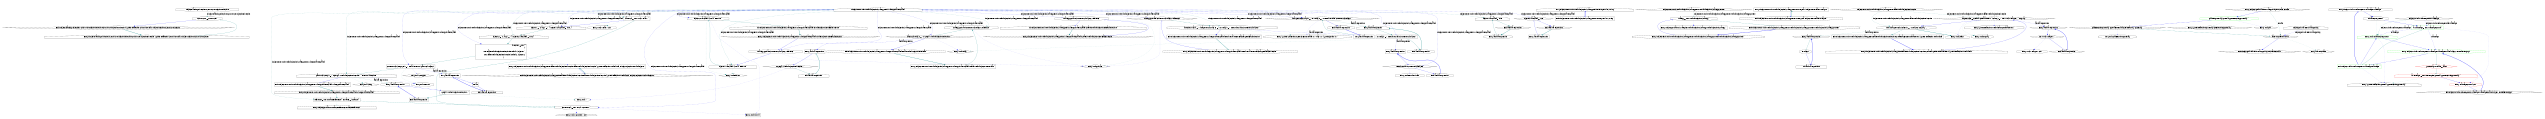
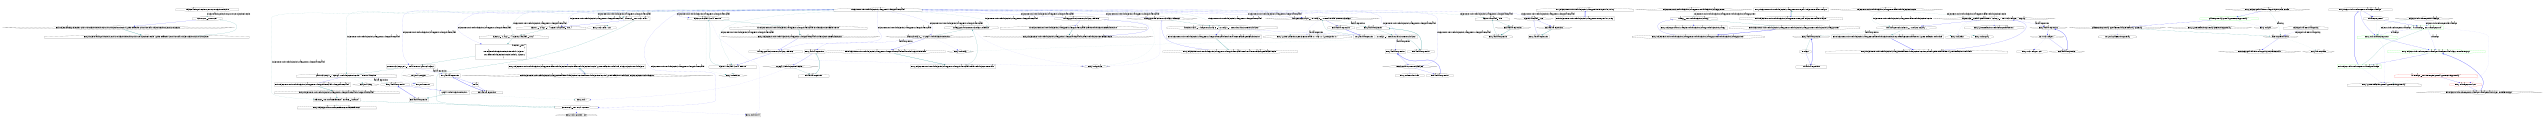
edge "Entry Ninject.Android.Tests.MainActivity.OnCreate(Bundle)" -> "base.OnCreate(bundle)": label "Bundle" -> "Planning"
edge "return TargetMocks.Select(m => m.Object).ToArray();" -> "Entry Unk.Select": style bold -> dotted
edge "Exit Ninject.WindowsPhone8Tests.MainPage.MainPage()" -> "Entry Unk.InitializeComponent": now "Entry Ninject.WindowsPhone8Tests.MainPage.MainPage()" -> "Entry Unk.InitializeComponent"
node "SystemTray.IsVisible = false": removed
